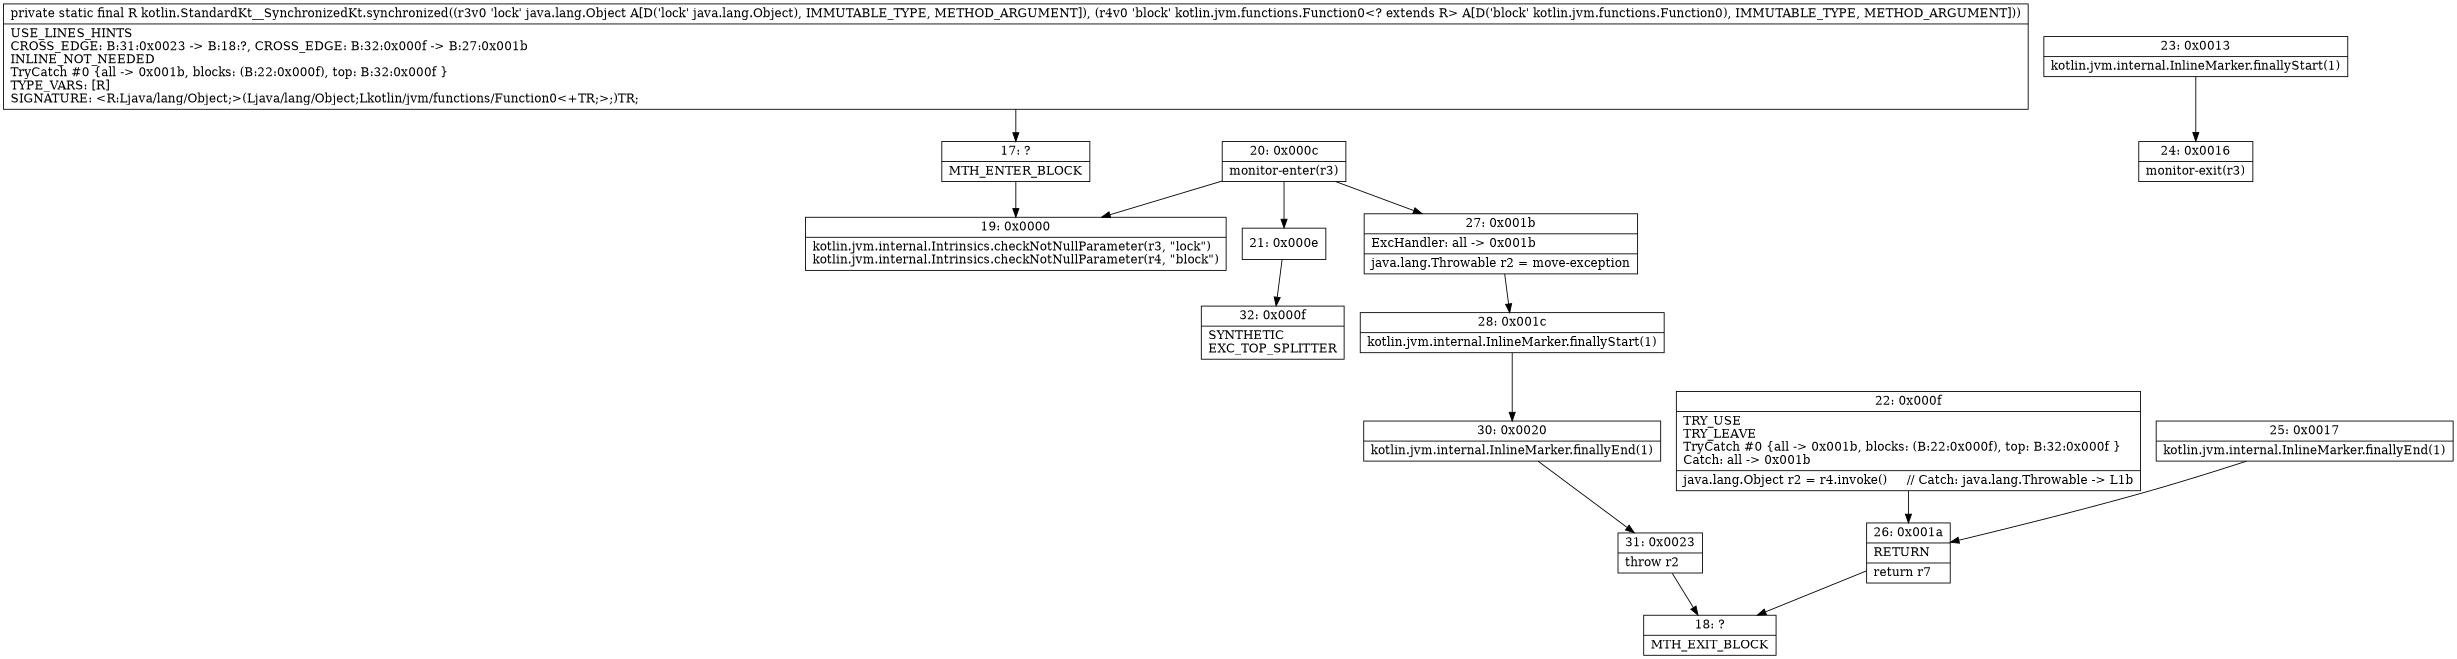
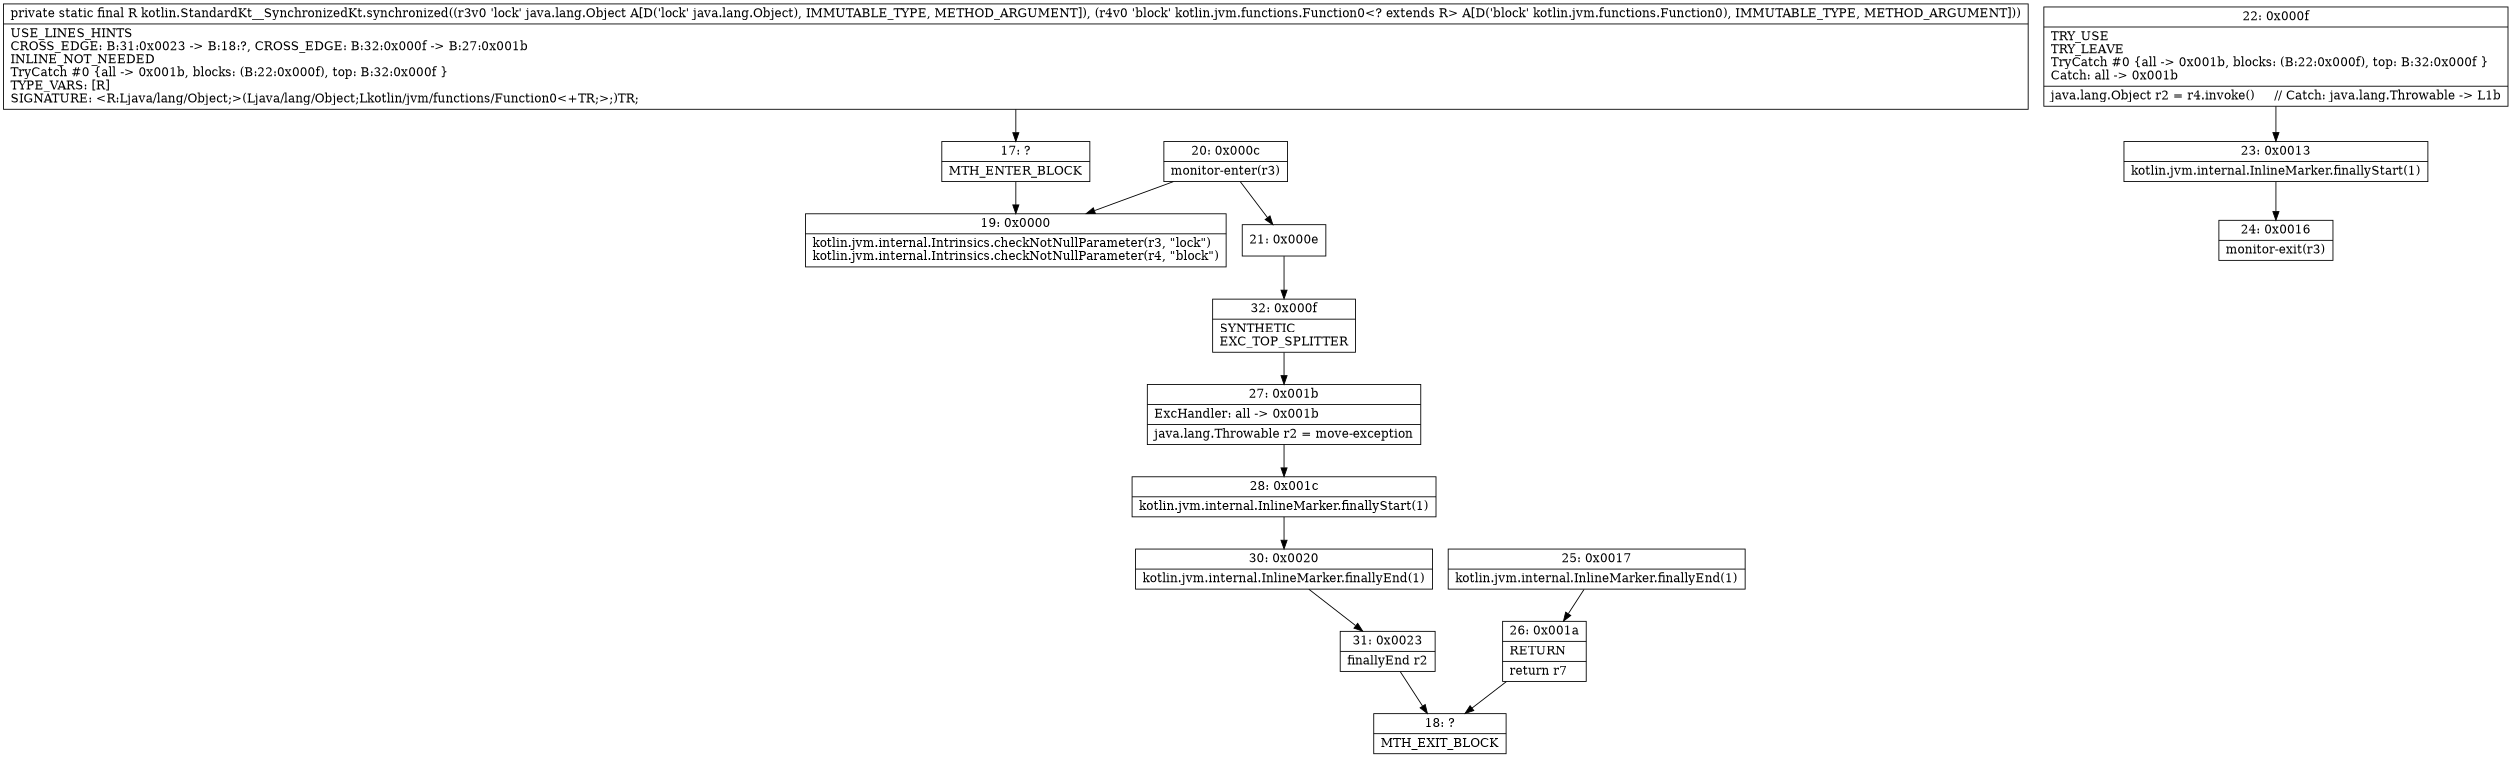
edge "20: 0x000c" -> "27: 0x001b": now "32: 0x000f" -> "27: 0x001b"
edge "22: 0x000f" -> "26: 0x001a": now "22: 0x000f" -> "23: 0x0013"
node "31: 0x0023": text "throw r2" -> "finallyEnd r2"
